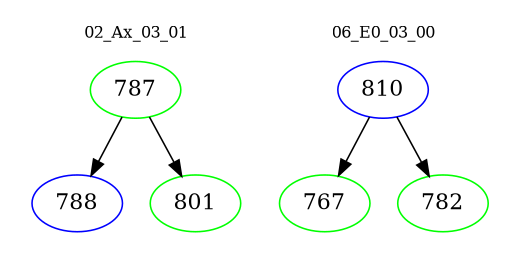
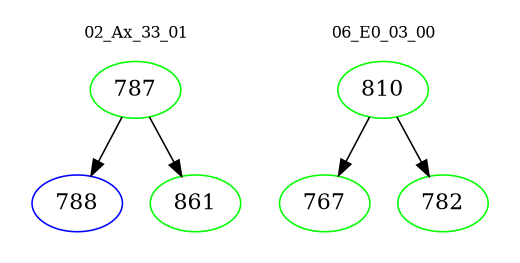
cluster "02_Ax_03_01": label "02_Ax_03_01" -> "02_Ax_33_01"
node "810": color blue -> green
node "801": label "801" -> "861"
